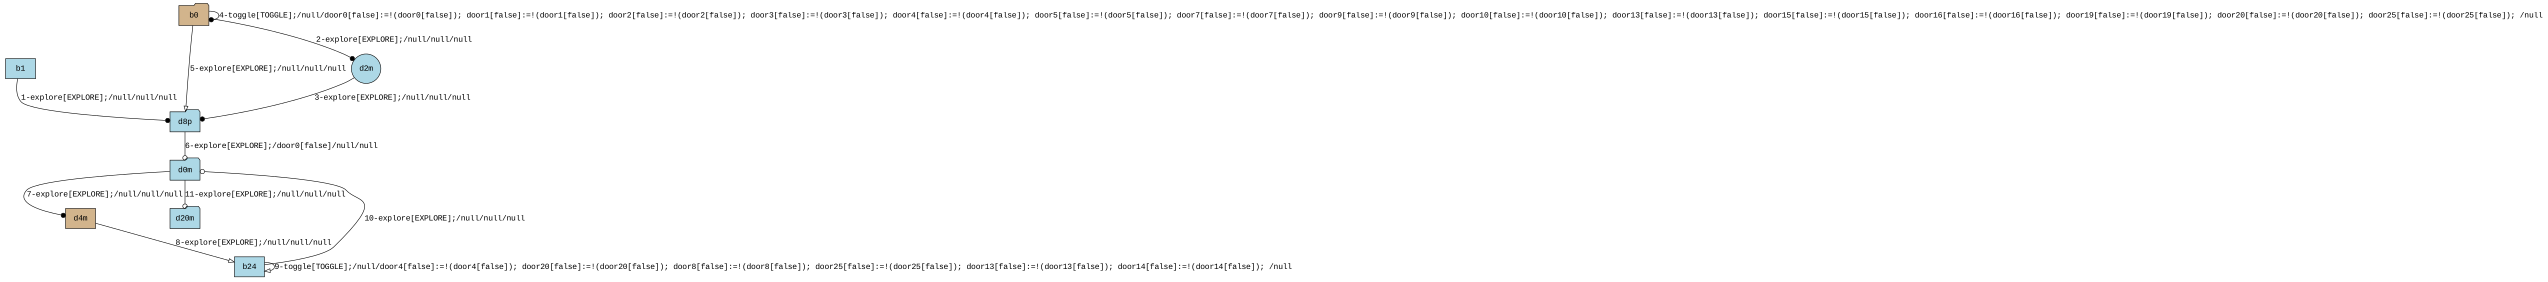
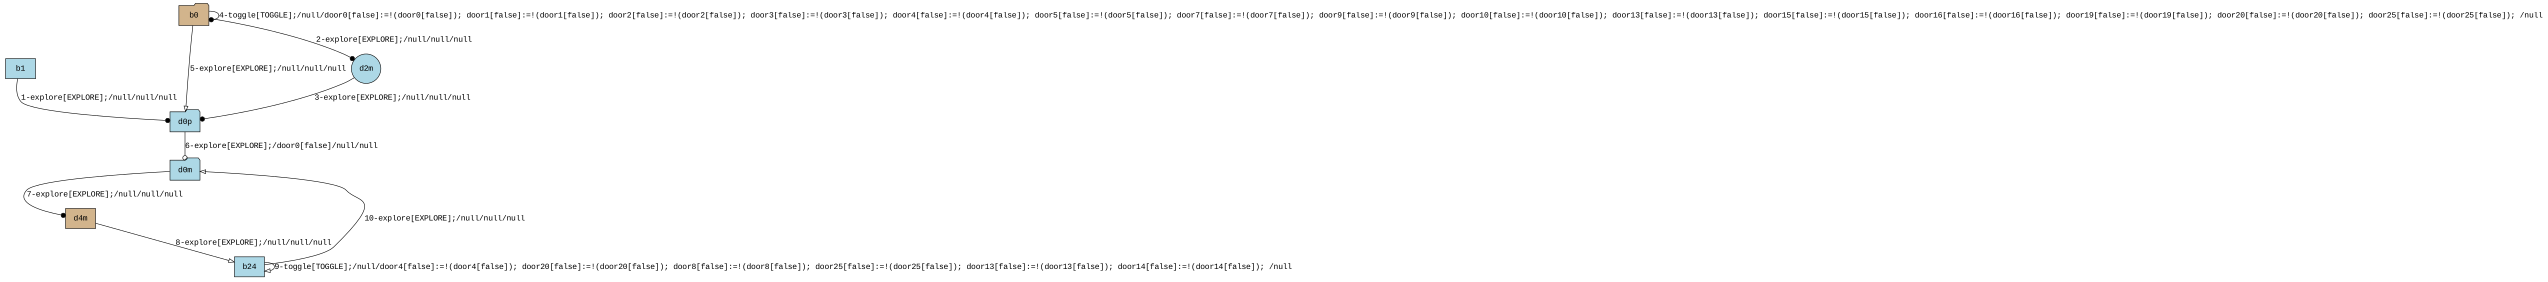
node "d8p": label "d8p" -> "d0p"
edge "b24" -> "d0m": arrowhead odot -> onormal
node "d20m": removed
